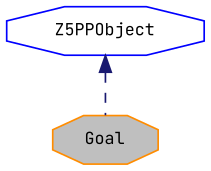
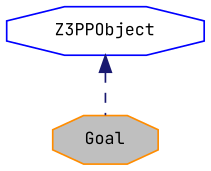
node "Z5PPObject": label "Z5PPObject" -> "Z3PPObject"
